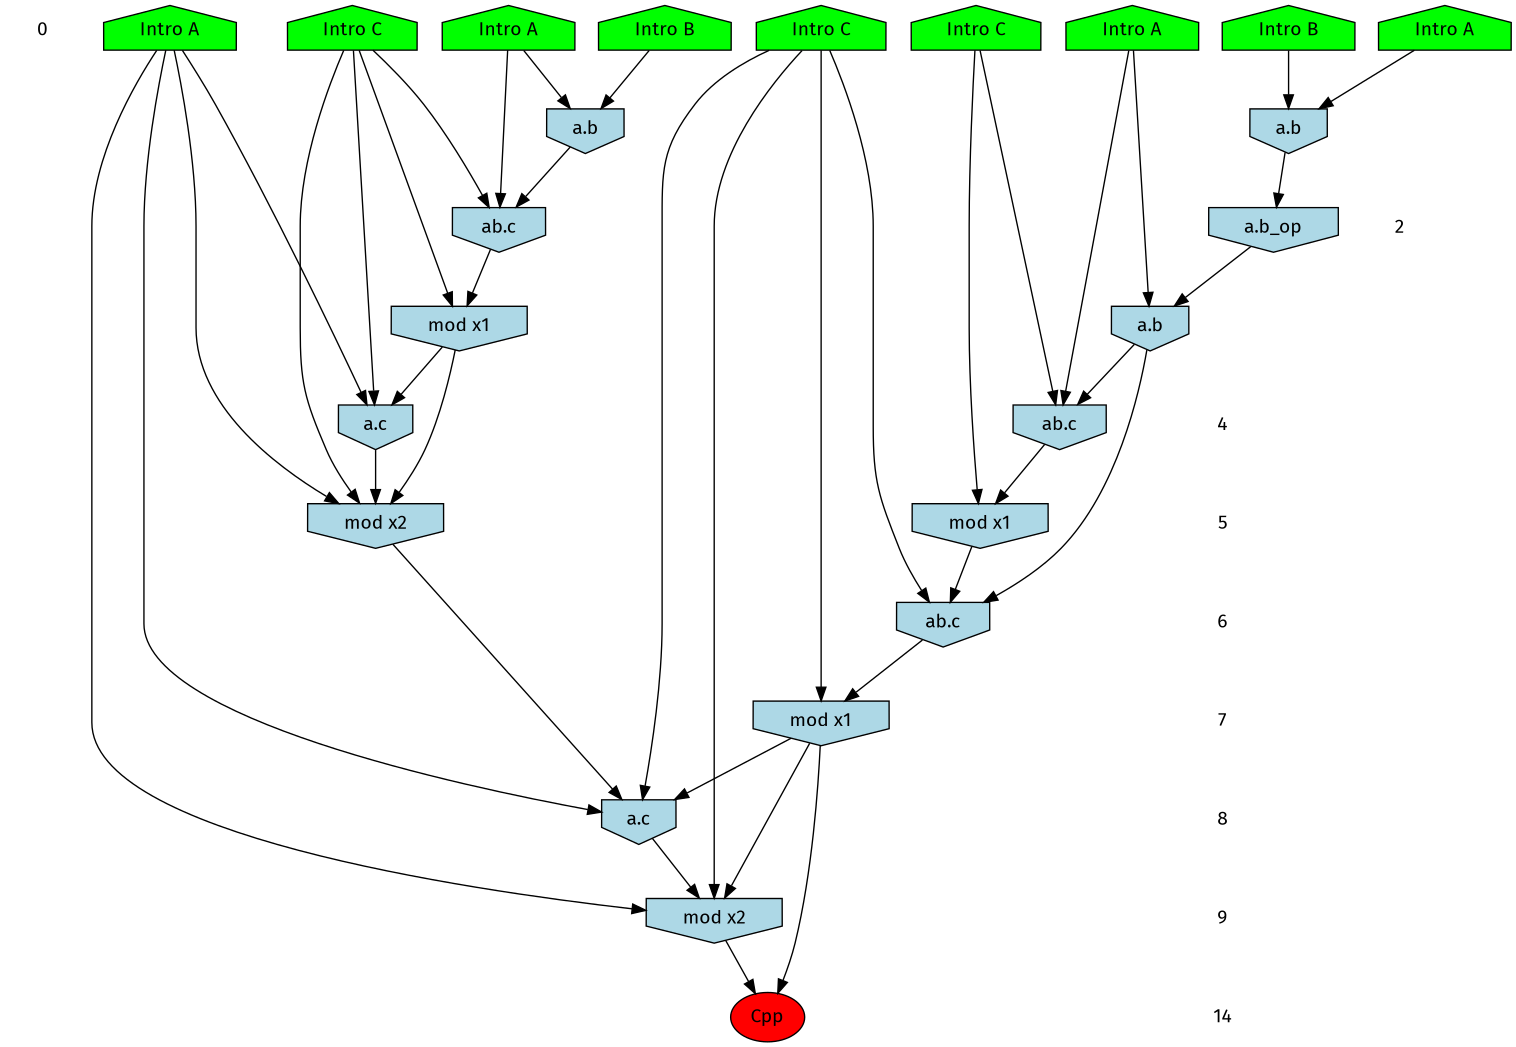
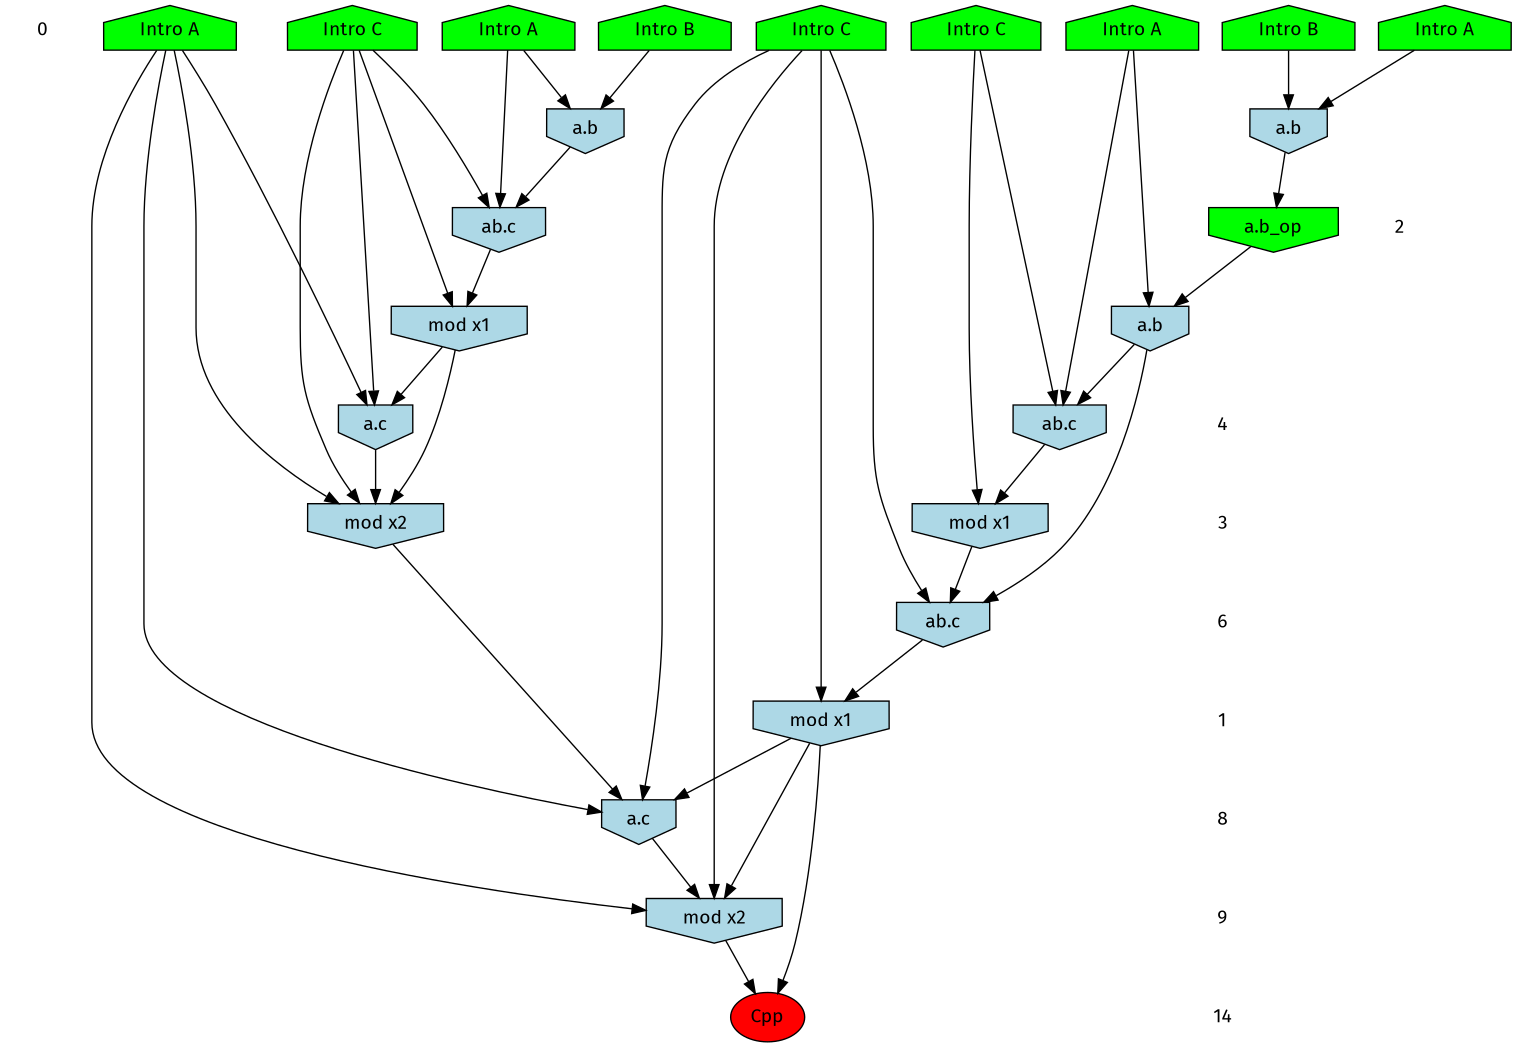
node "a.b_op": fillcolor lightblue -> green
node "5": label "5" -> "3"
node "7": label "7" -> "1"
